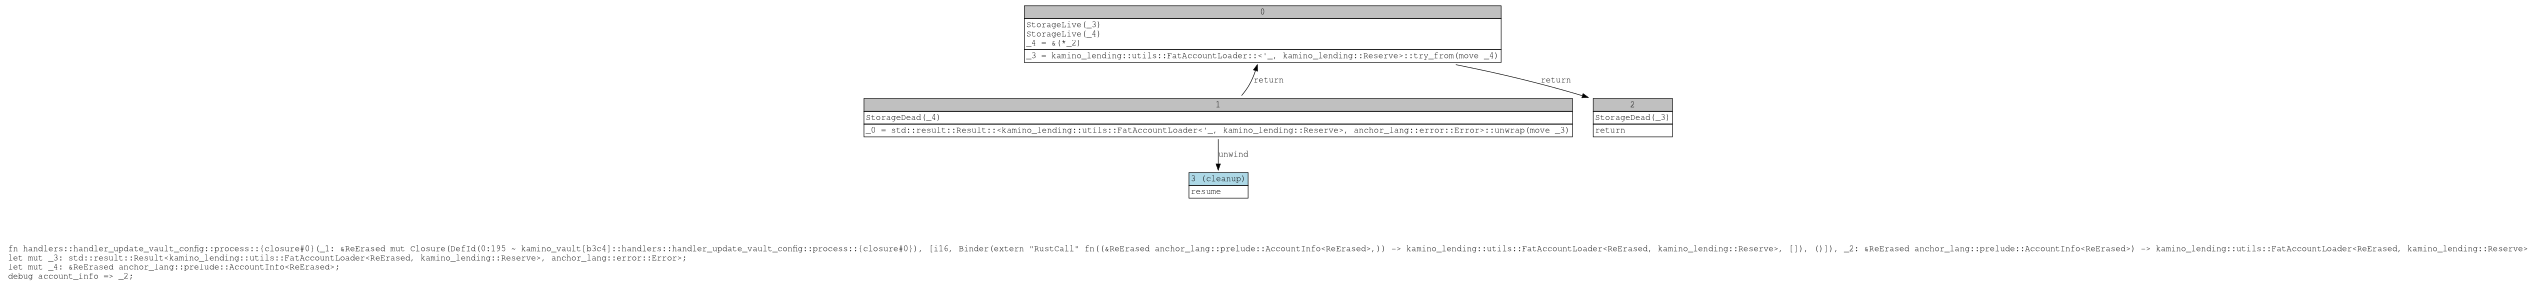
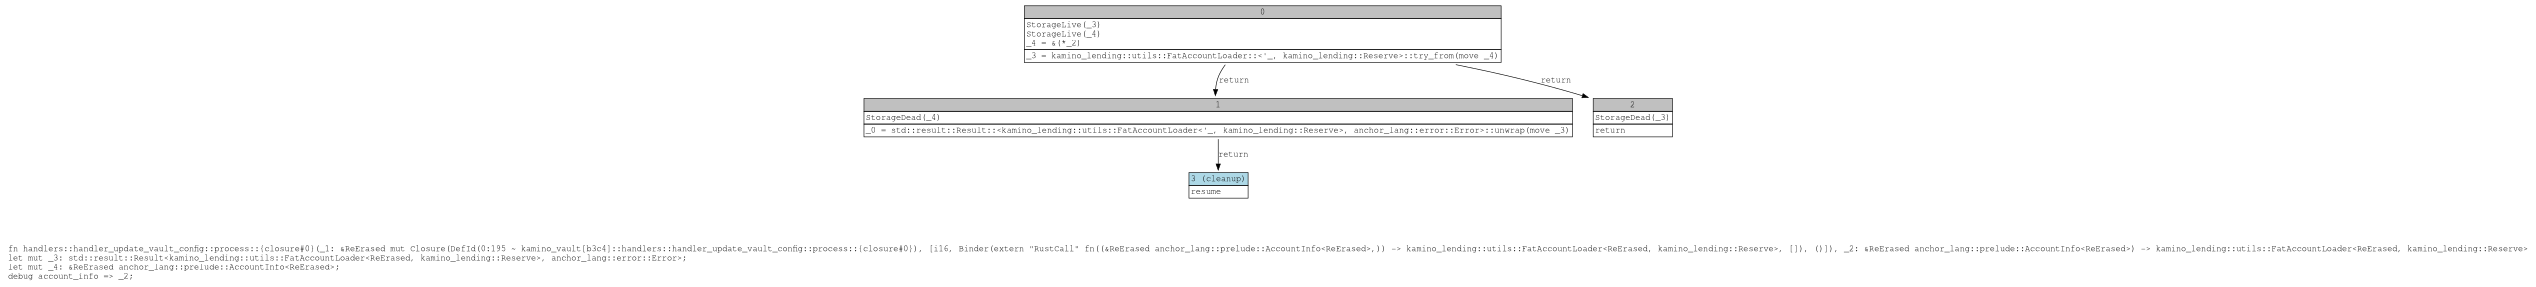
edge "1" -> "0": reversed
edge "1" -> "3 (cleanup)": label "unwind" -> "return"
